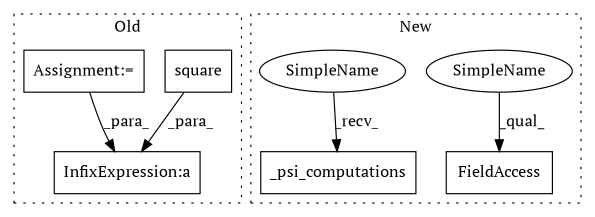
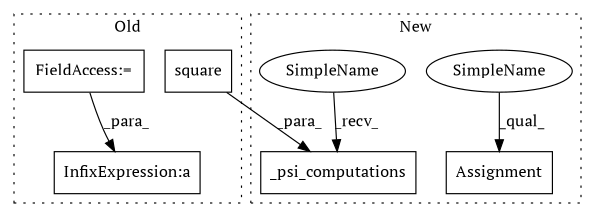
node "Assignment:=": label "Assignment:=" -> "FieldAccess:="
edge "square" -> "InfixExpression:a": now "square" -> "_psi_computations"
node "FieldAccess": label "FieldAccess" -> "Assignment"
